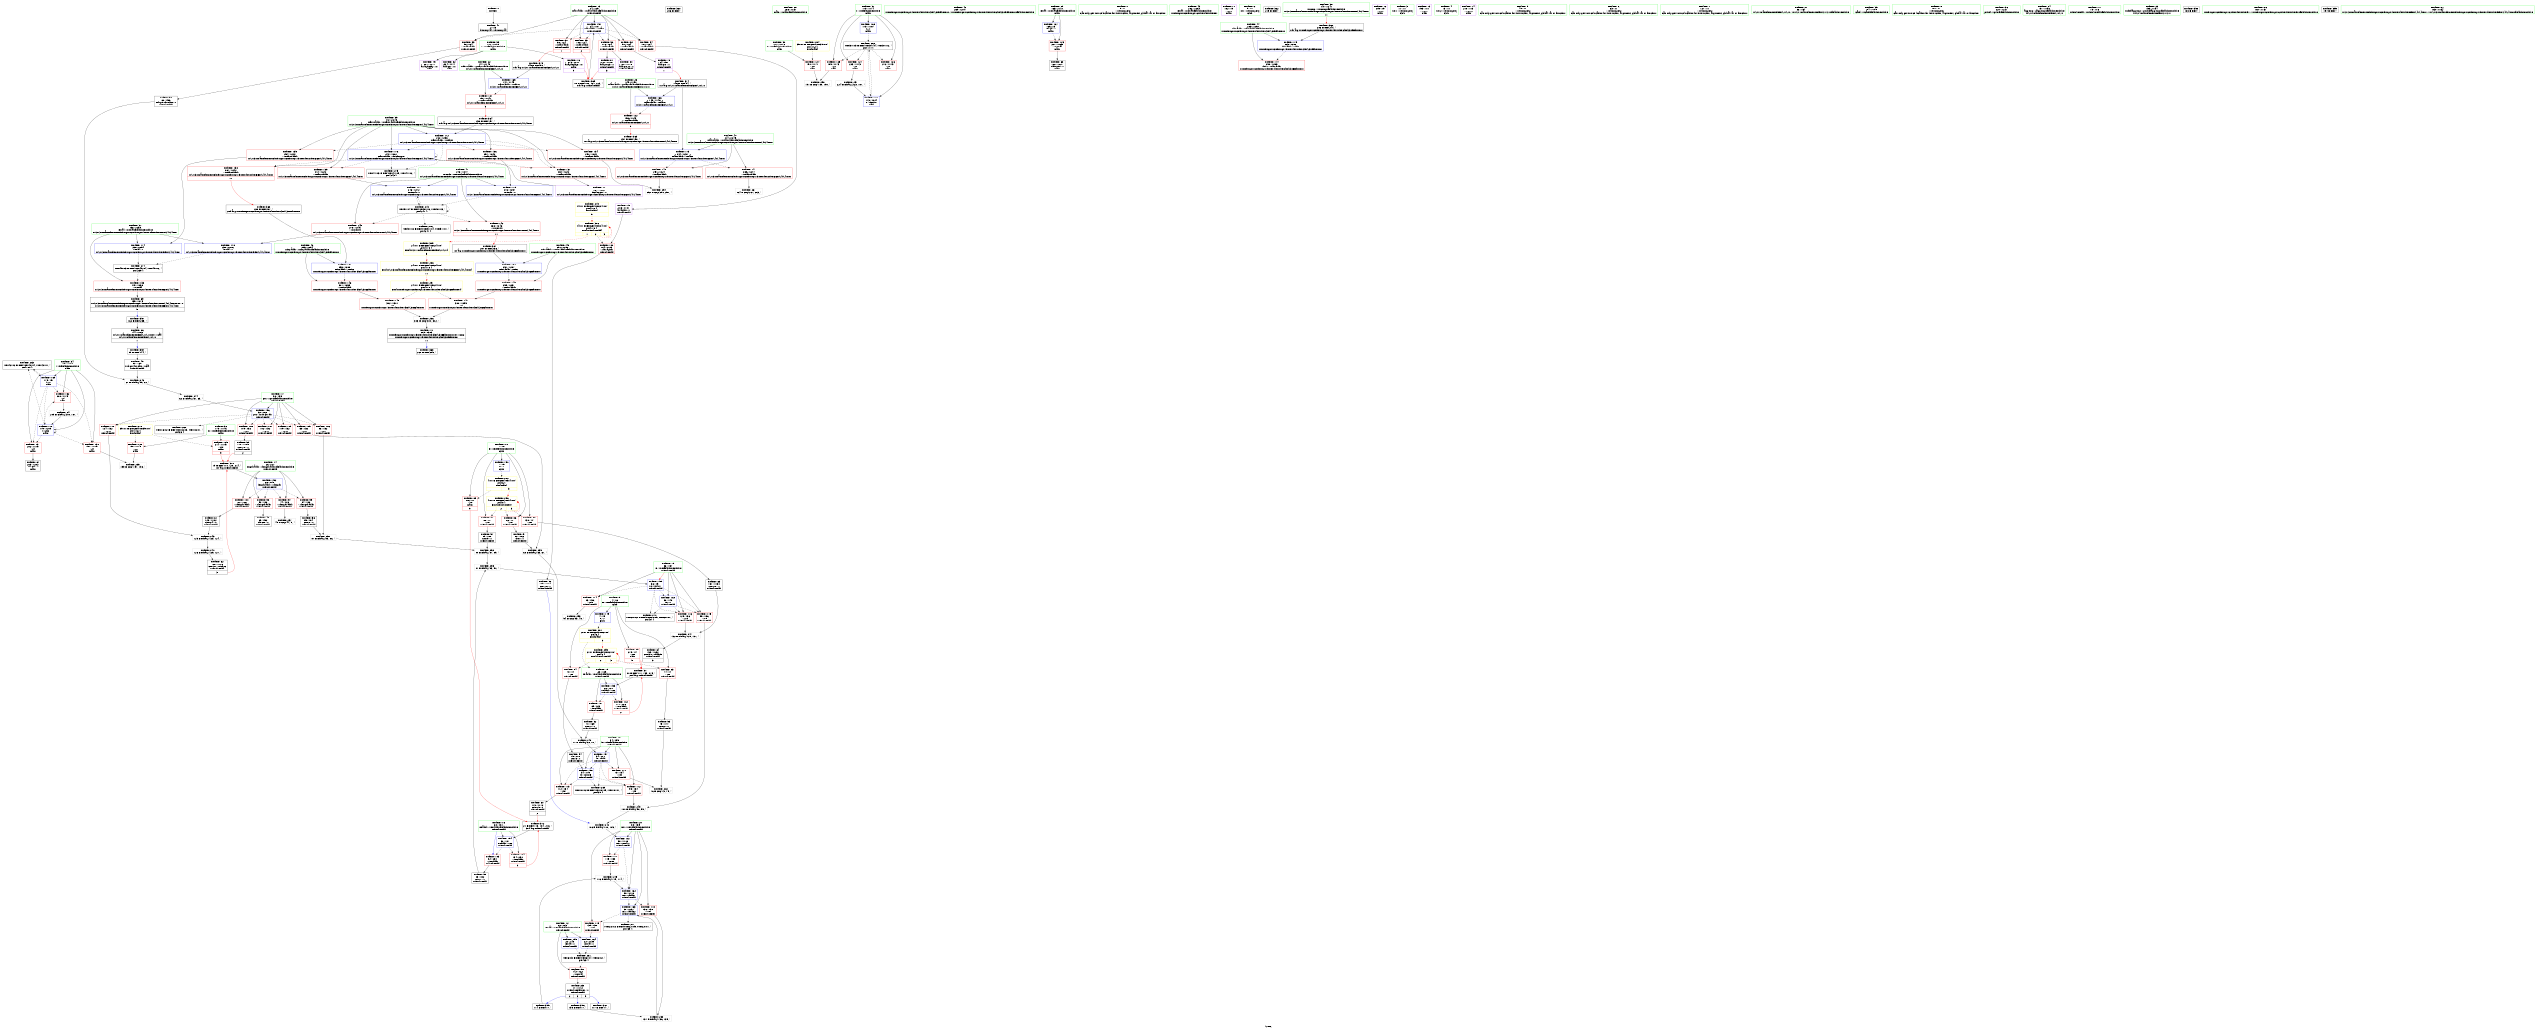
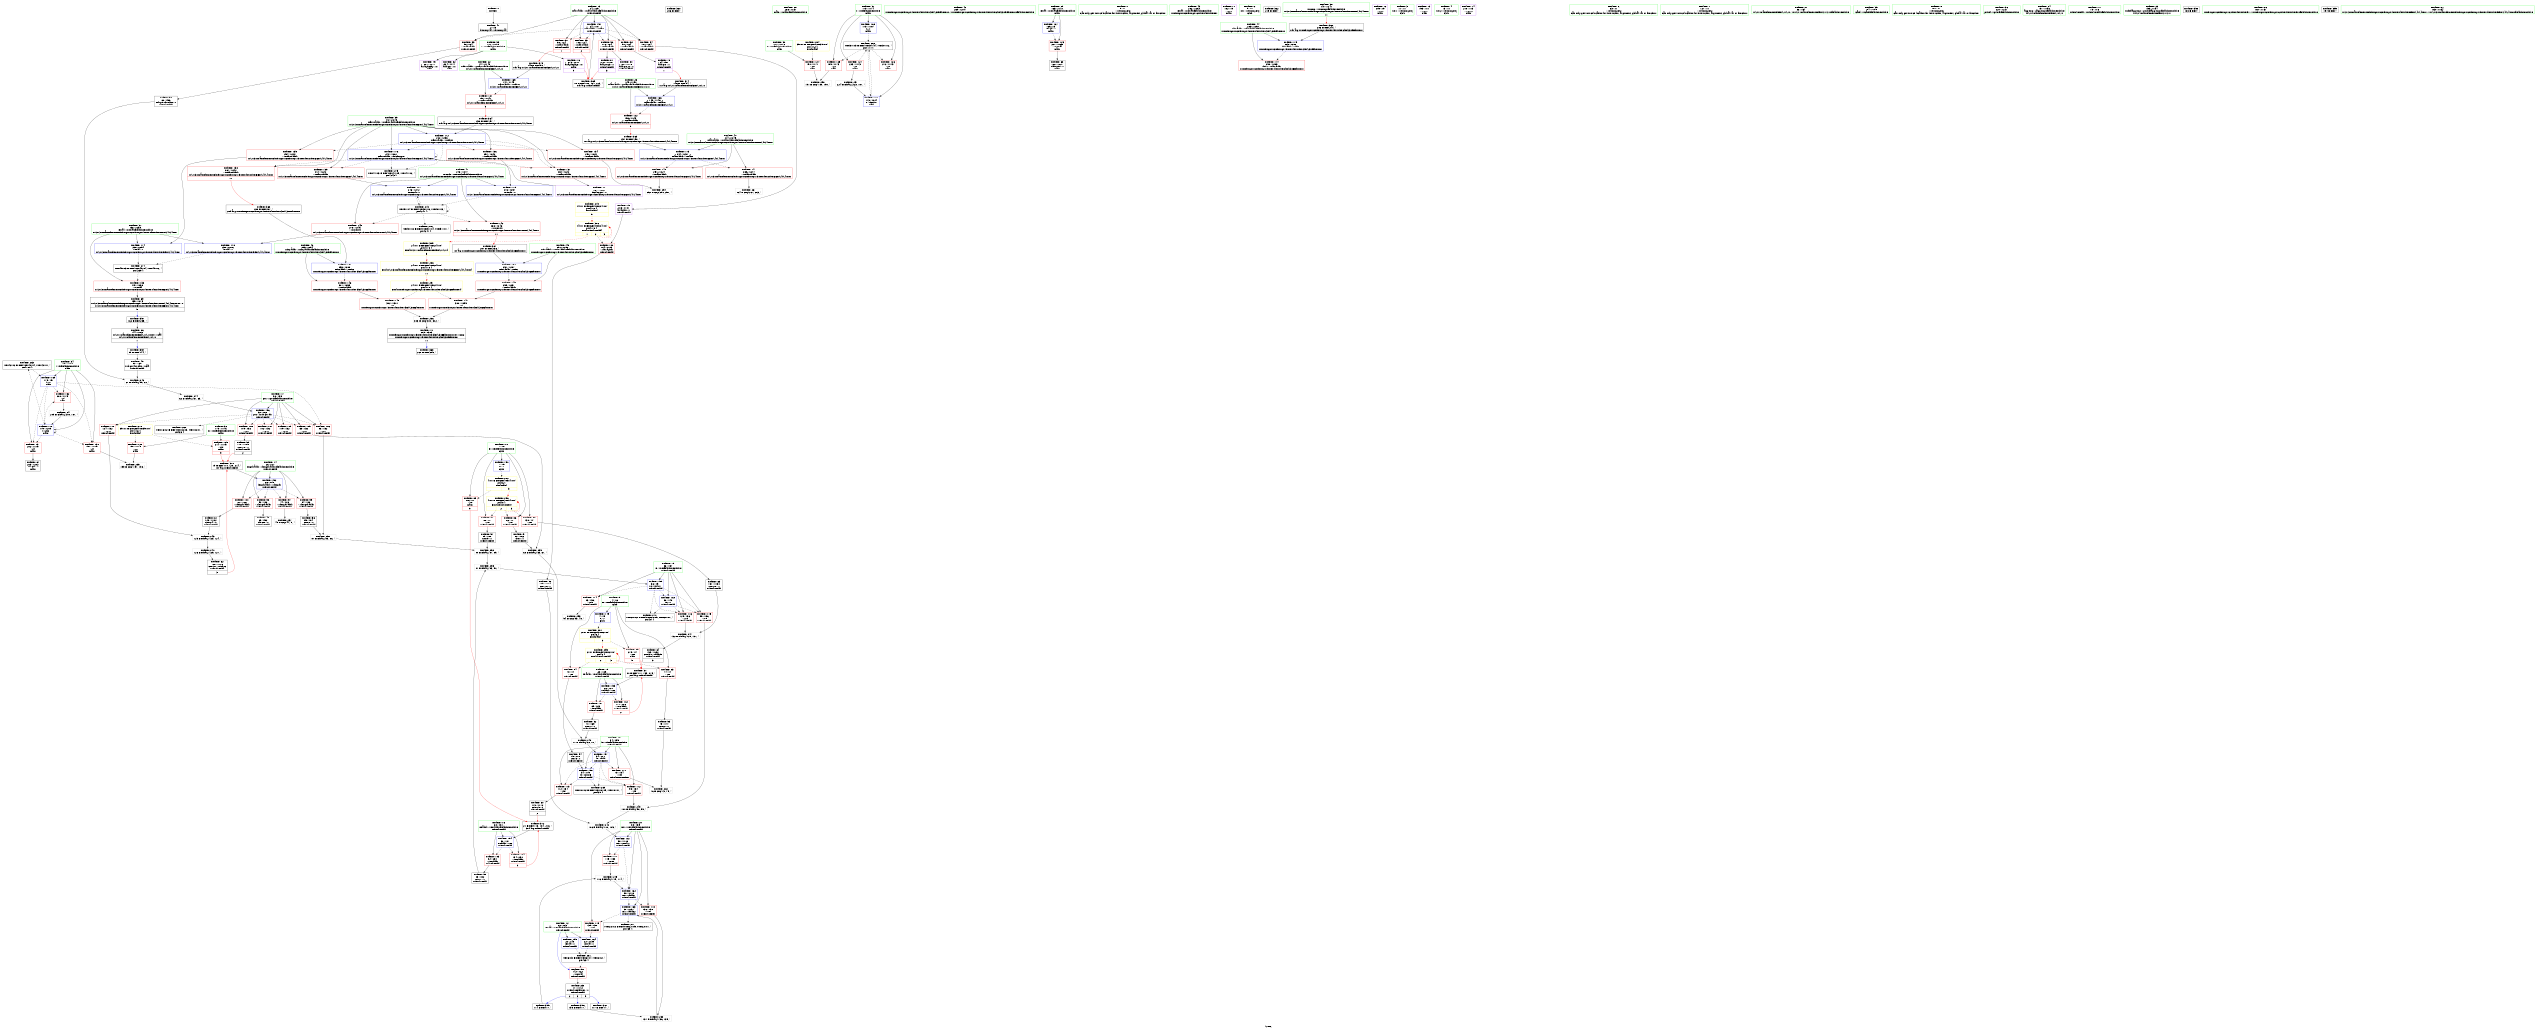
node "NodeID: 5": removed
edge "NodeID: 262" -> "NodeID: 127": reversed
edge "NodeID: 374" -> "NodeID: 173": now "NodeID: 365" -> "NodeID: 173"
edge "NodeID: 169" -> "NodeID: 263": now "NodeID: 169" -> "NodeID: 106"
edge "NodeID: 14" -> "NodeID: 152": added
edge "NodeID: 19" -> "NodeID: 159": color red -> black
edge "NodeID: 281" -> "NodeID: 15": now "NodeID: 281" -> "NodeID: 85"
edge "NodeID: 58" -> "NodeID: 242": color blue -> black
node "NodeID: 111": text "_Z5solvePiiii" -> "_Z5elementIPiET"
edge "NodeID: 16" -> "NodeID: 103": color blue -> black
edge "NodeID: 12" -> "NodeID: 90": color black -> blue
